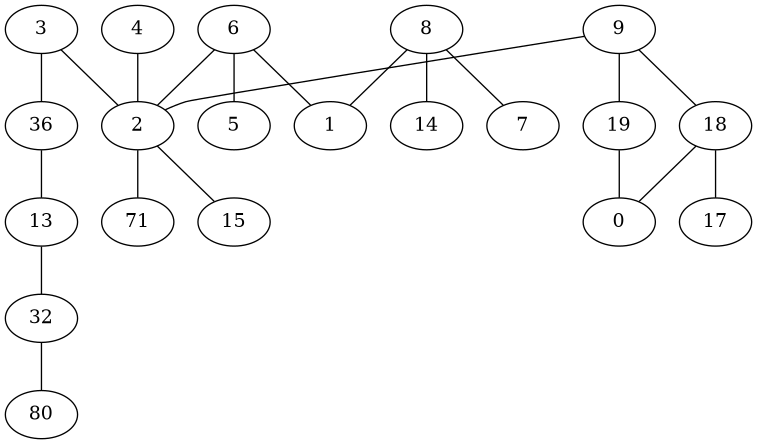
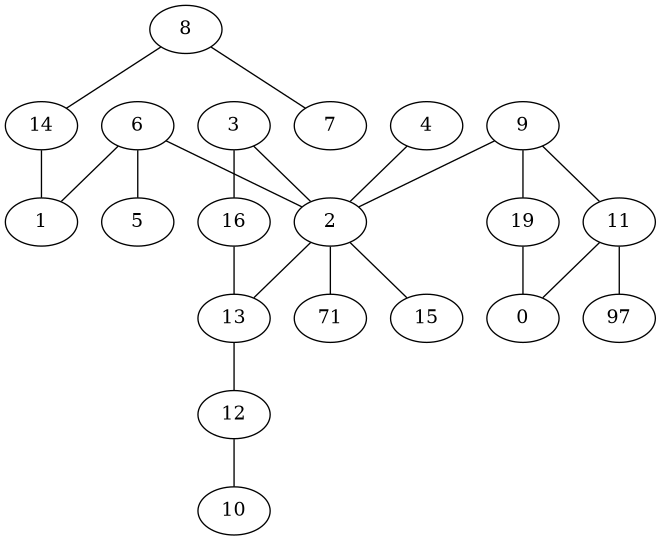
edge "8" -- "1": now "14" -- "1"
node "36": label "36" -> "16"
node "18": label "18" -> "11"
node "17": label "17" -> "97"
edge "2" -- "13": added
node "32": label "32" -> "12"
node "80": label "80" -> "10"
